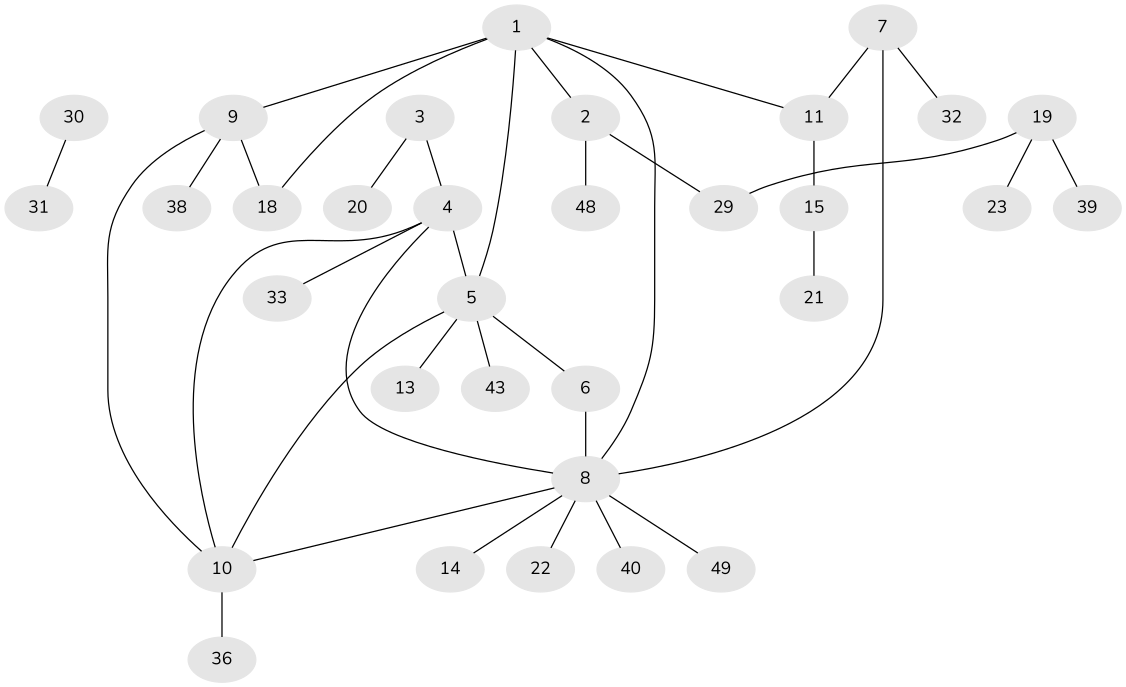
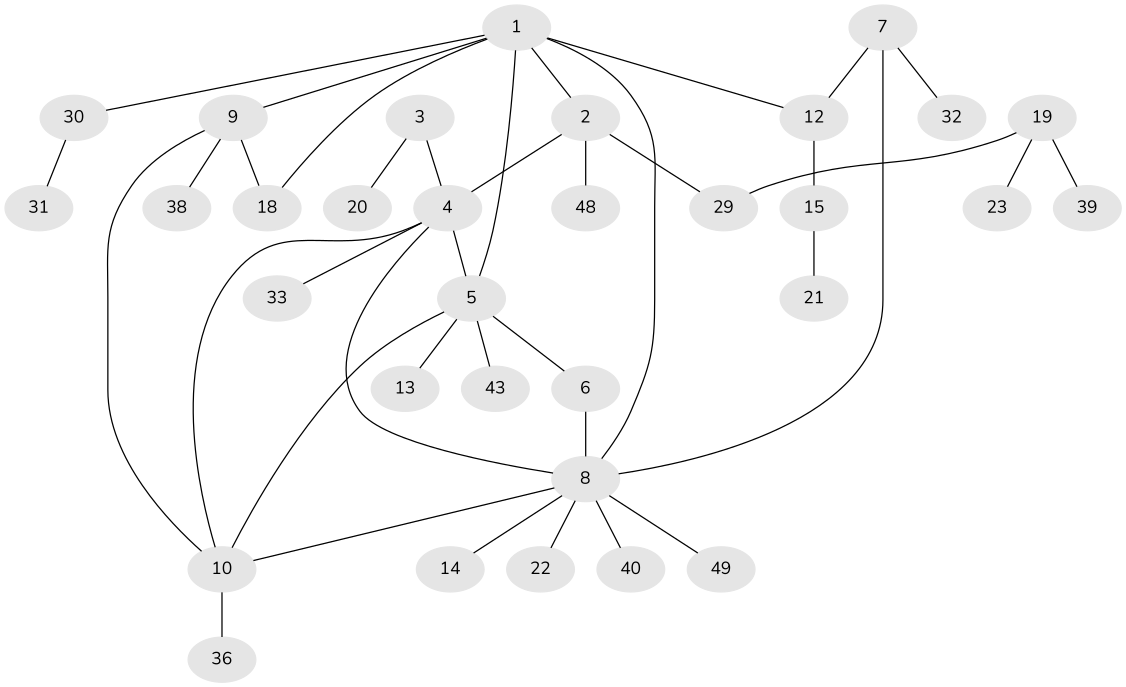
edge "1" -- "30": added
node "11": label "11" -> "12"
edge "2" -- "4": added
